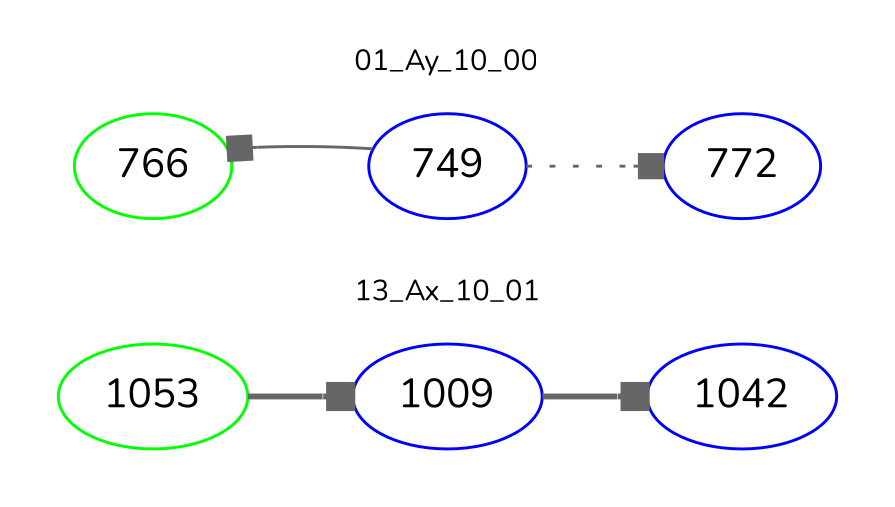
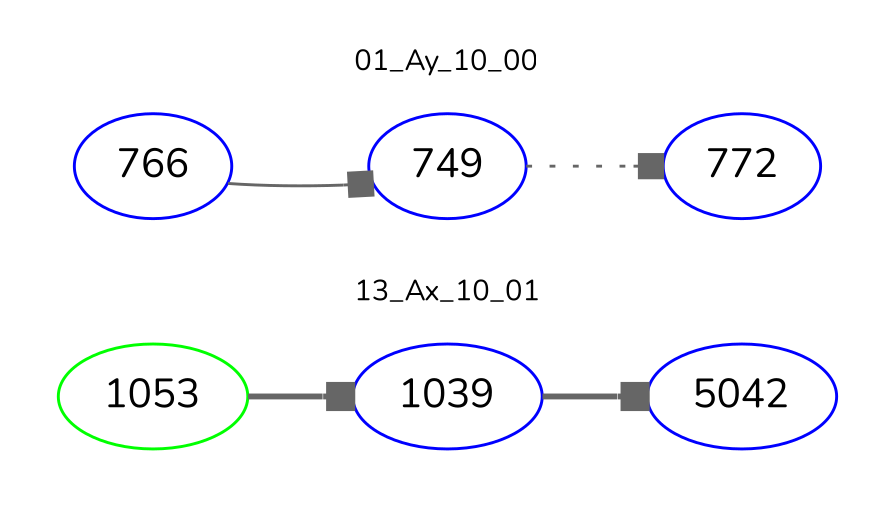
edge "749" -> "766": reversed
node "766": color green -> blue
node "1009": label "1009" -> "1039"
node "1042": label "1042" -> "5042"
